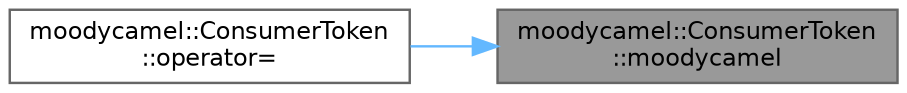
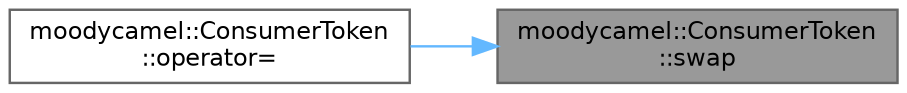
node "moodycamel::ConsumerToken ::moodycamel": label "moodycamel::ConsumerToken ::moodycamel" -> "moodycamel::ConsumerToken ::swap"
